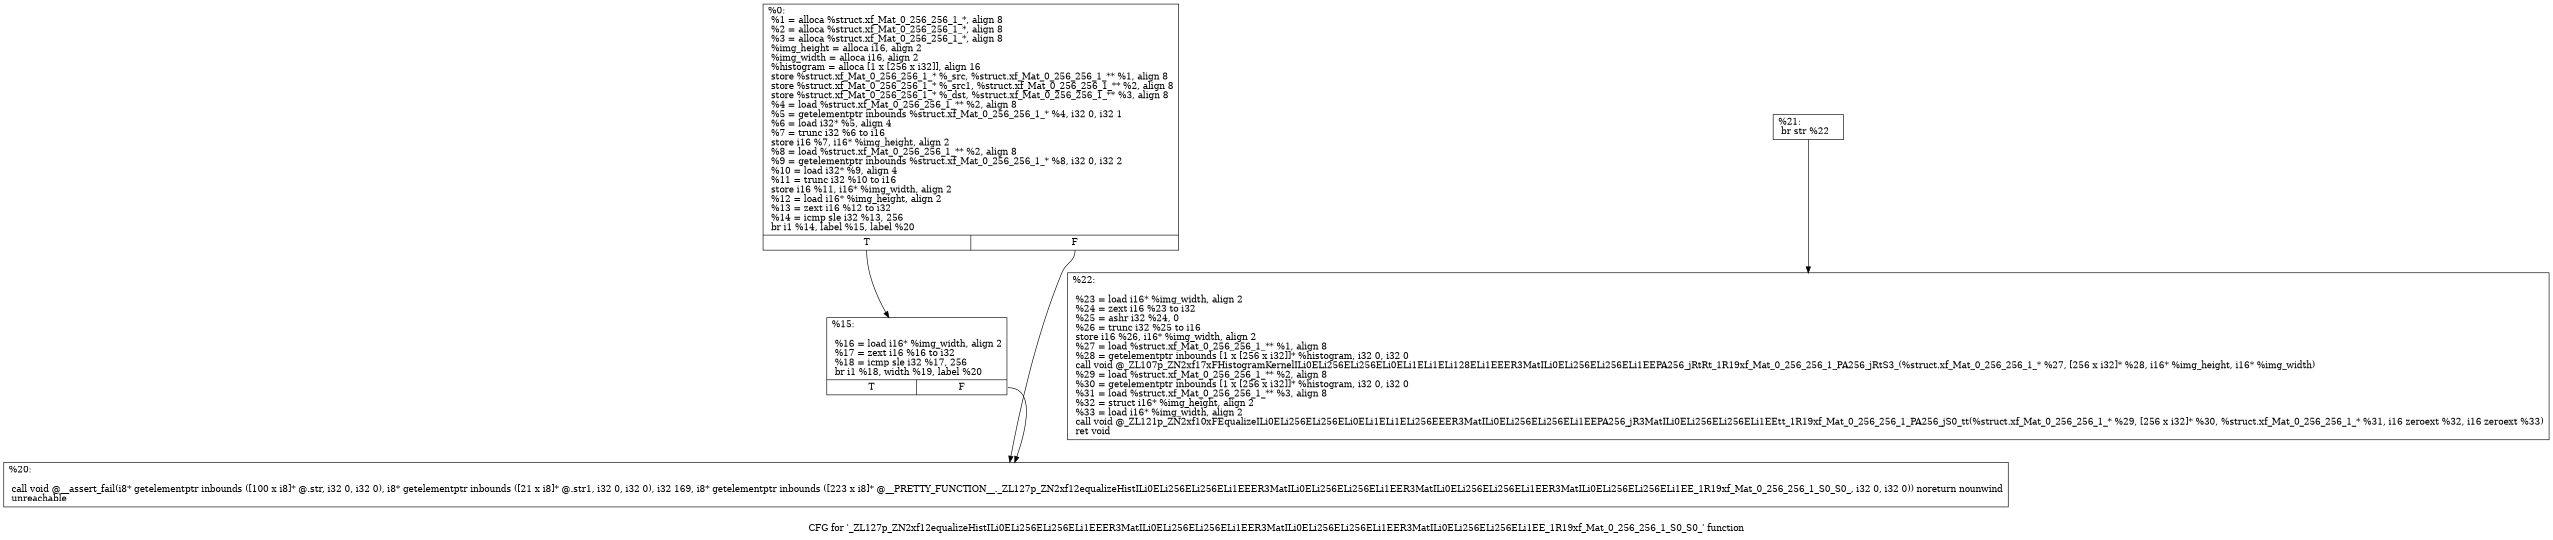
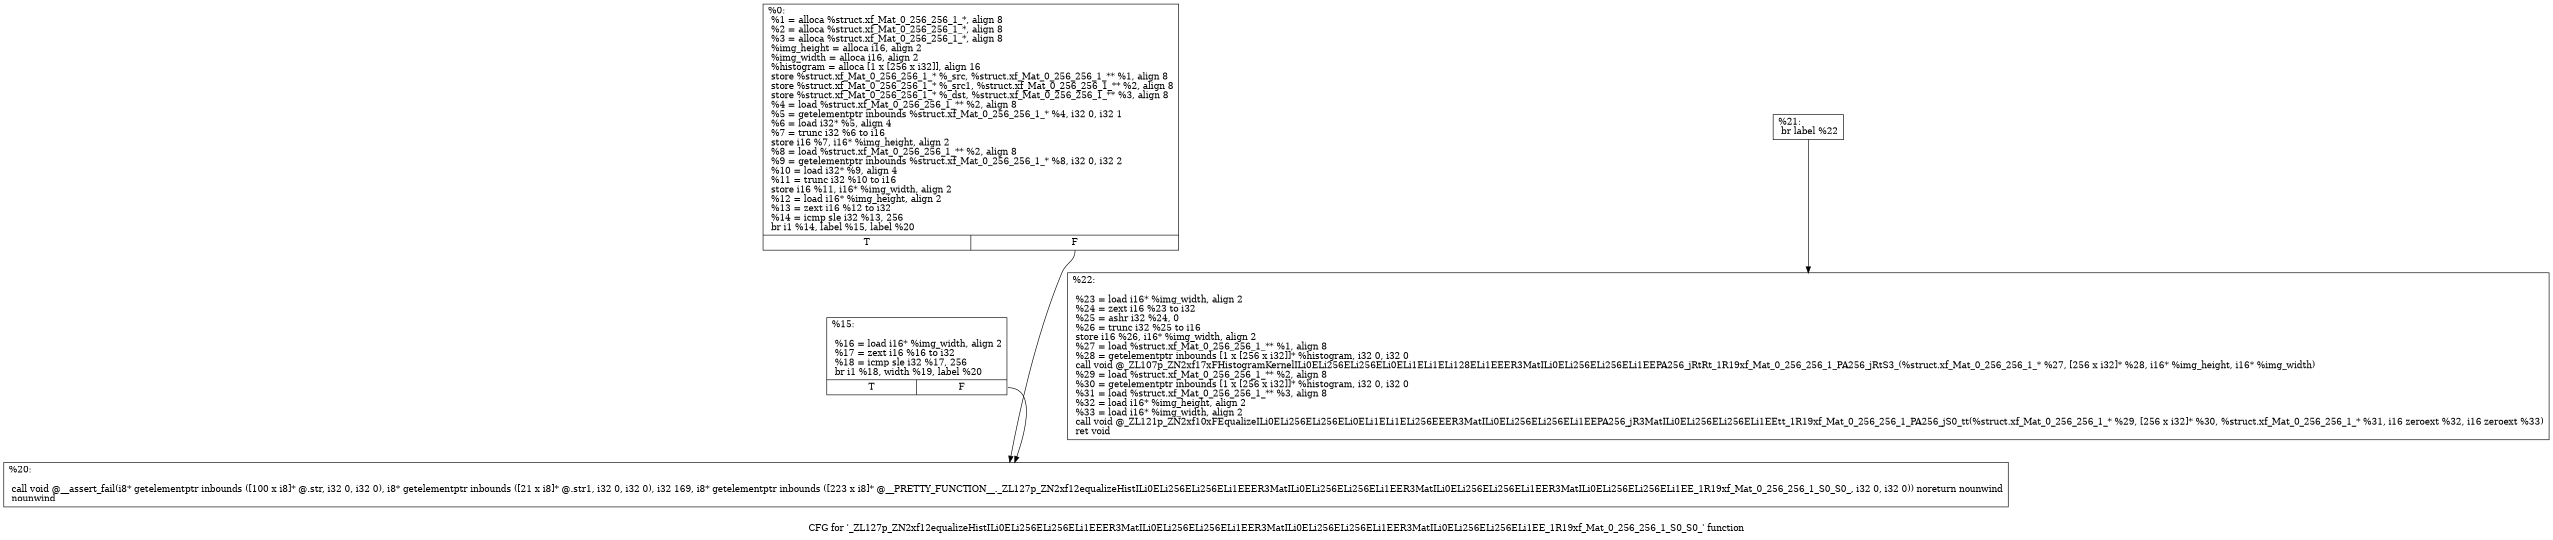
node "%21:": text "br str %22" -> "br label %22"
edge "%0:" -> "%15:": removed
node "%22:": text "%32 = struct i16* %img_height, align 2" -> "%32 = load i16* %img_height, align 2"
node "%20:": text "unreachable" -> "nounwind"
